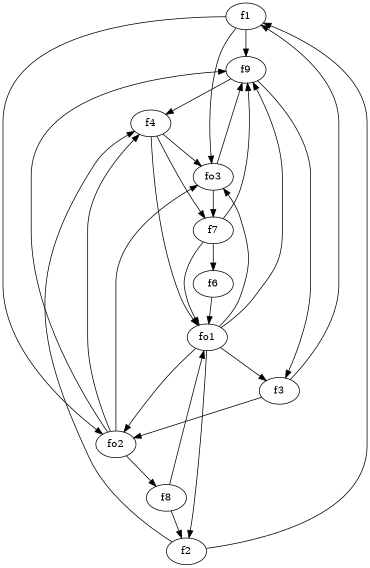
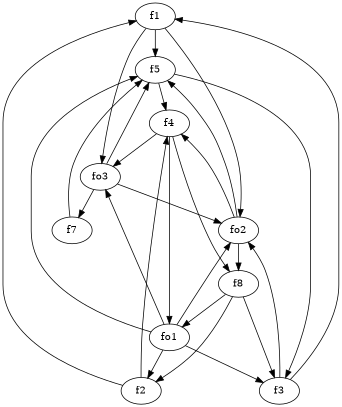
node "f9": label "f9" -> "f5"
edge "f4" -> "f7": now "f4" -> "f8"
edge "f7" -> "fo1": removed
node "f6": removed
edge "fo2" -> "fo3": reversed
edge "f8" -> "f3": added
